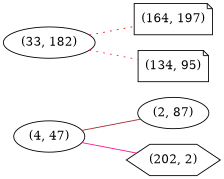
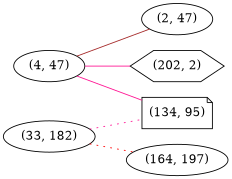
node "(164, 197)": shape note -> ellipse
edge "(4, 47)" -- "(134, 95)": added
node "(2, 87)": label "(2, 87)" -> "(2, 47)"
